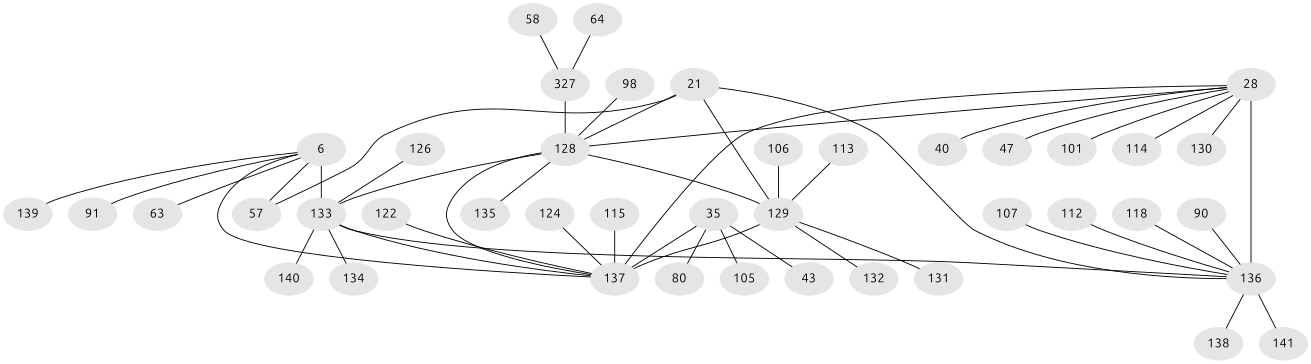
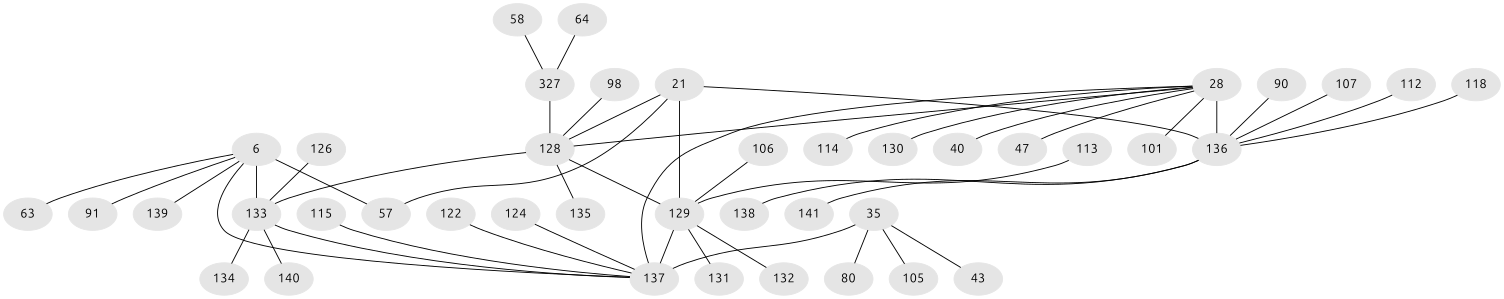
edge "128" -- "137": removed
edge "133" -- "136": removed
